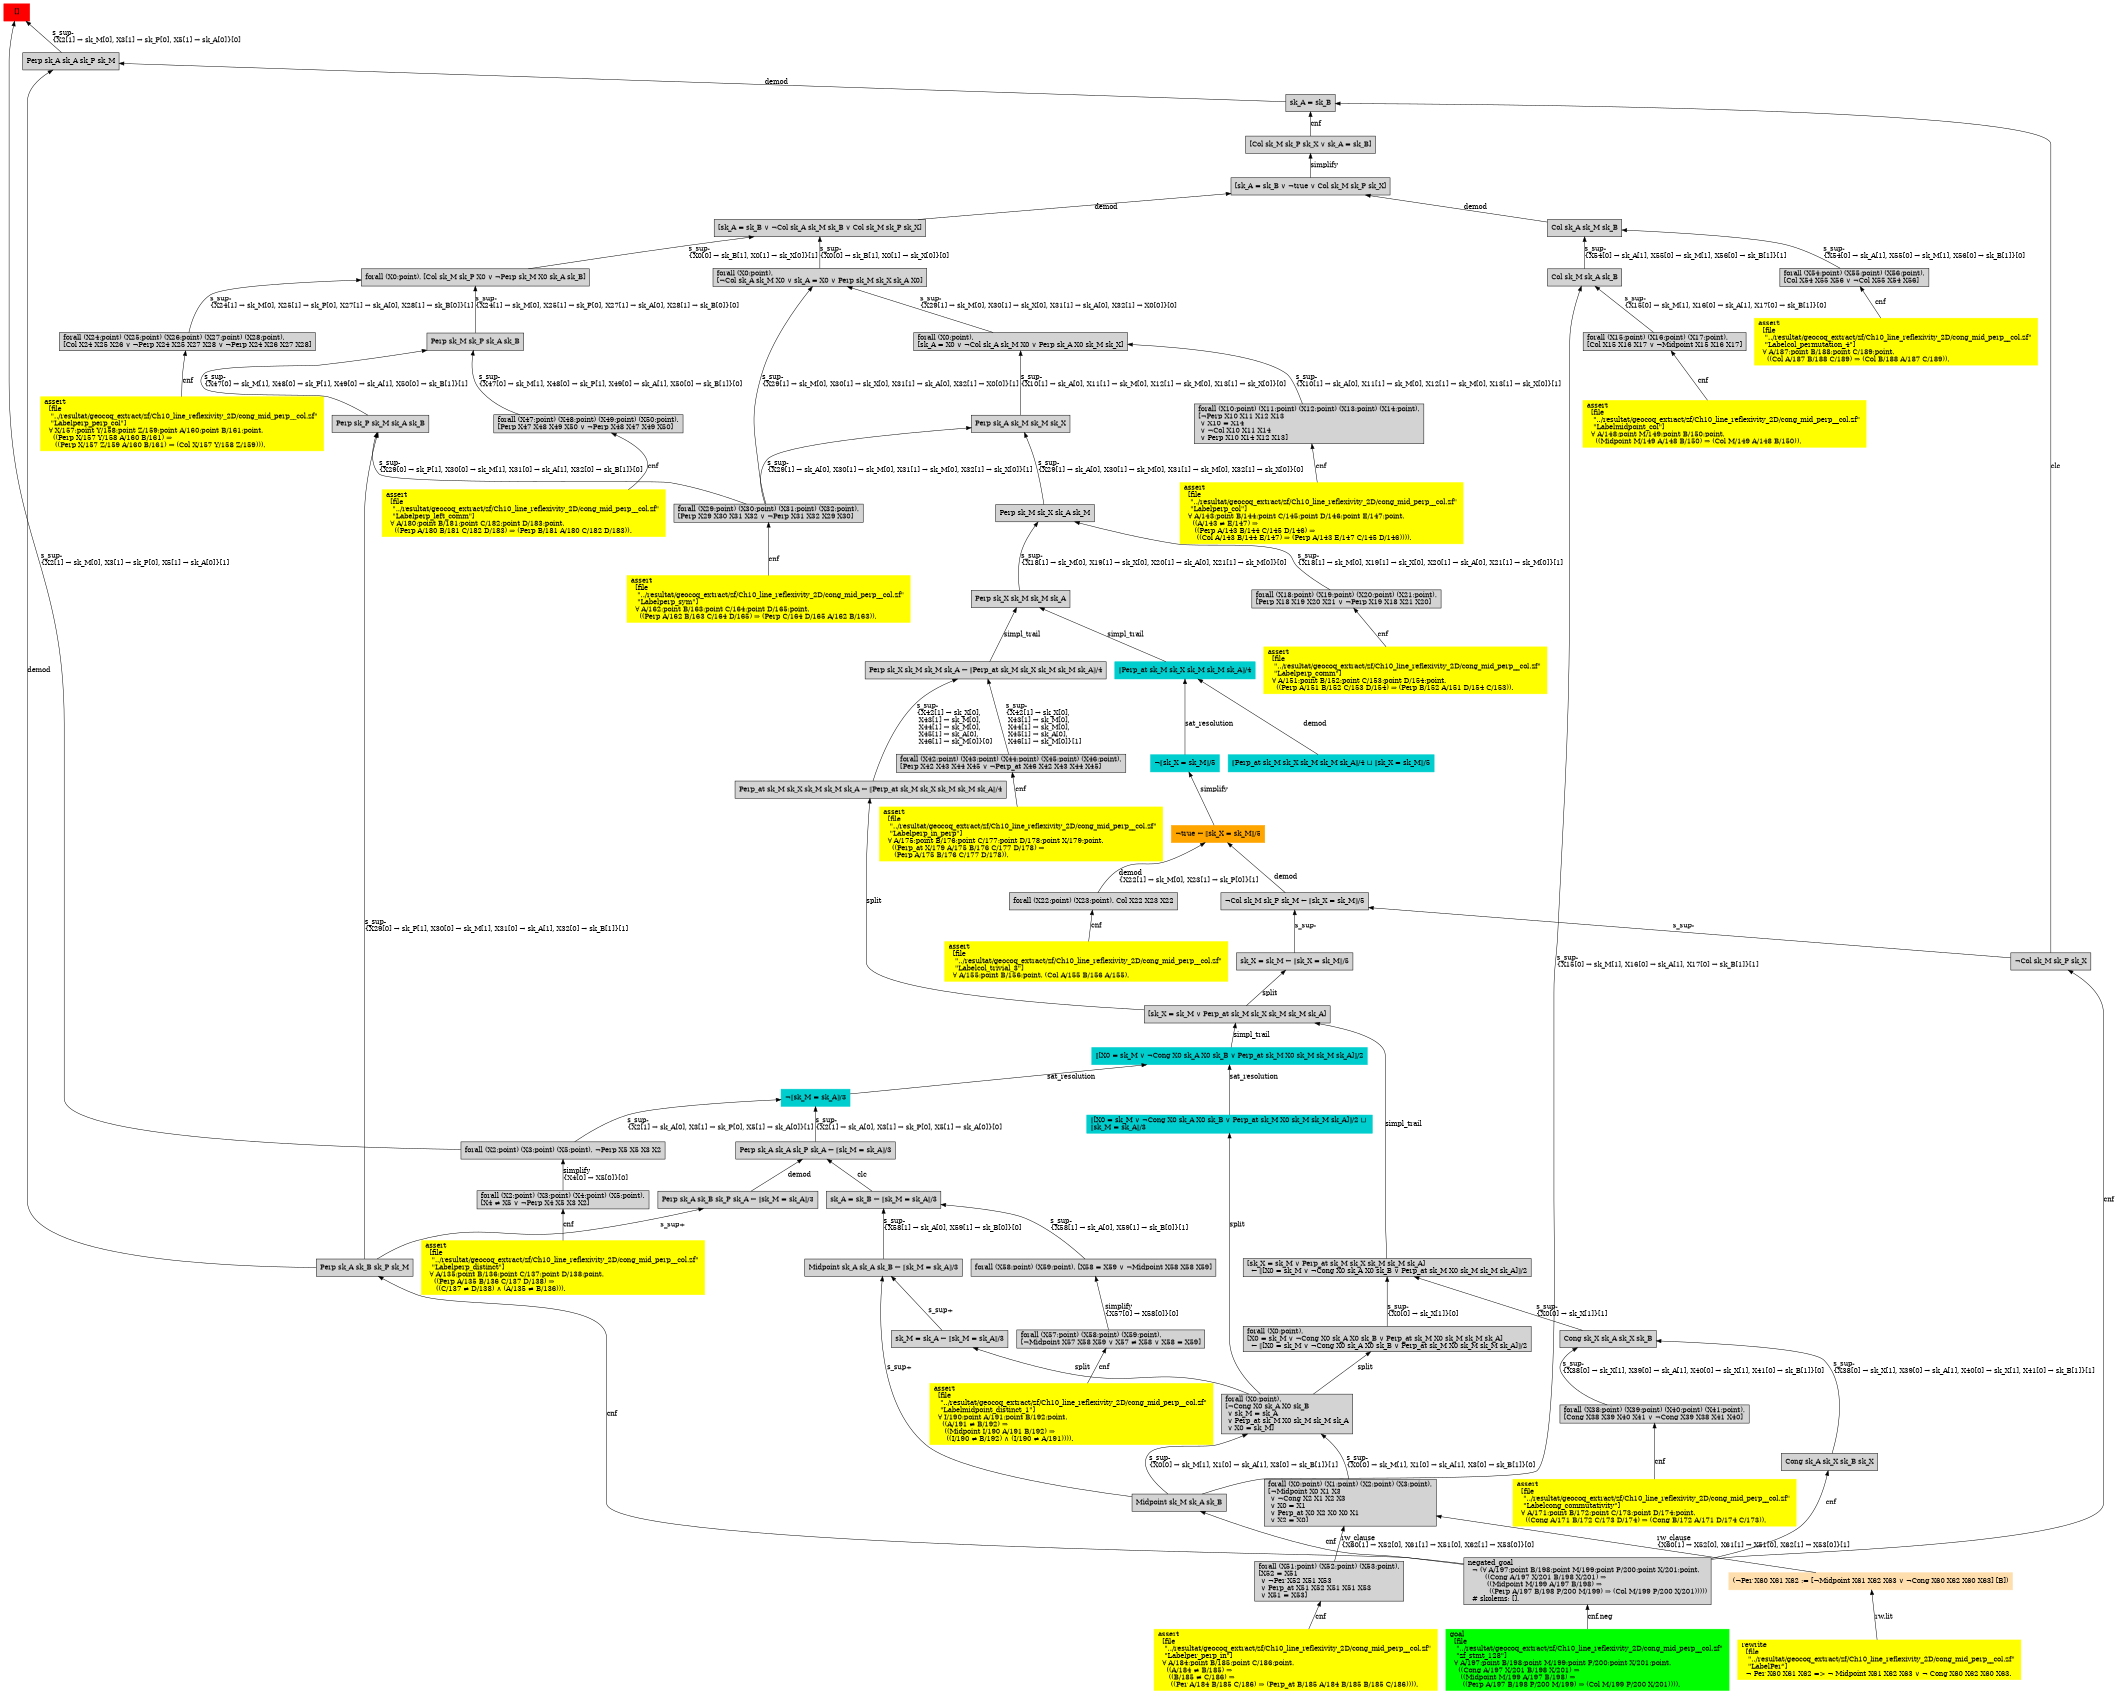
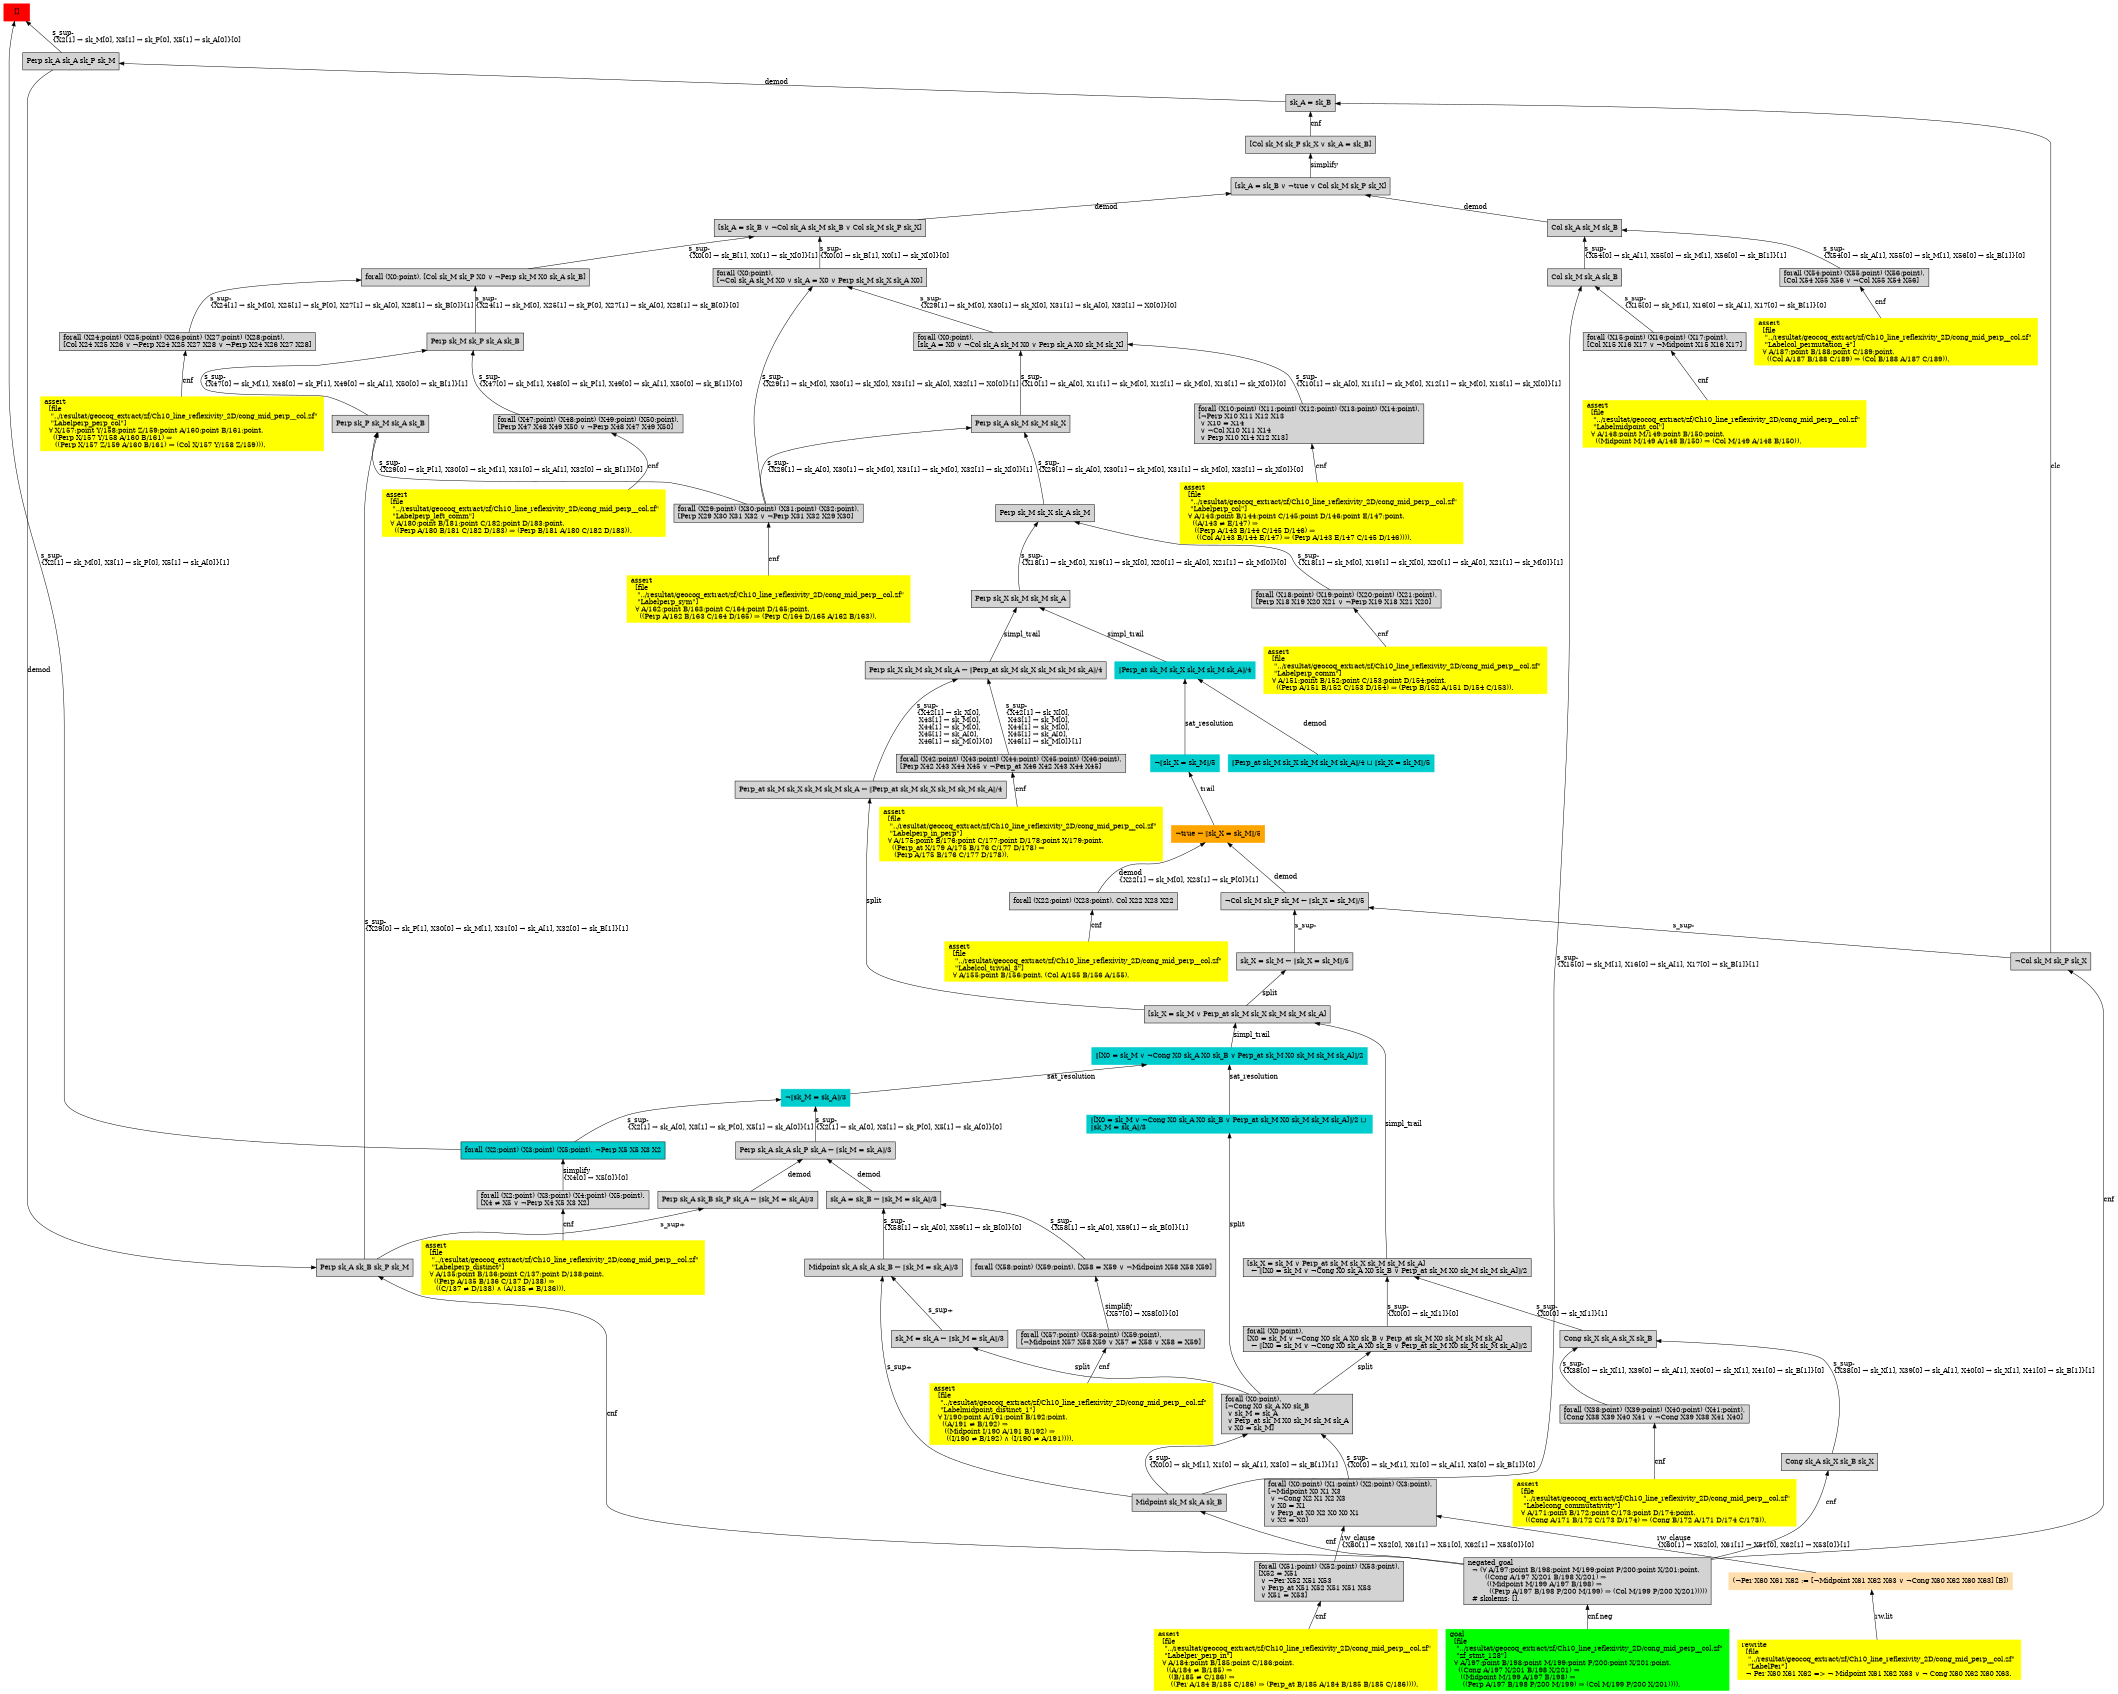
edge "Perp sk_A sk_B sk_P sk_M" -> "Perp sk_A sk_A sk_P sk_M": reversed
edge "¬true ← ⟦sk_X = sk_M⟧/5" -> "¬⟦sk_X = sk_M⟧/5": label "simplify" -> "trail"
node "forall (X2:point) (X3:point) (X5:point). ¬Perp X5 X5 X3 X2": fillcolor lightgrey -> cyan3
edge "sk_A = sk_B ← ⟦sk_M = sk_A⟧/3" -> "Perp sk_A sk_A sk_P sk_A ← ⟦sk_M = sk_A⟧/3": label "clc" -> "demod"
